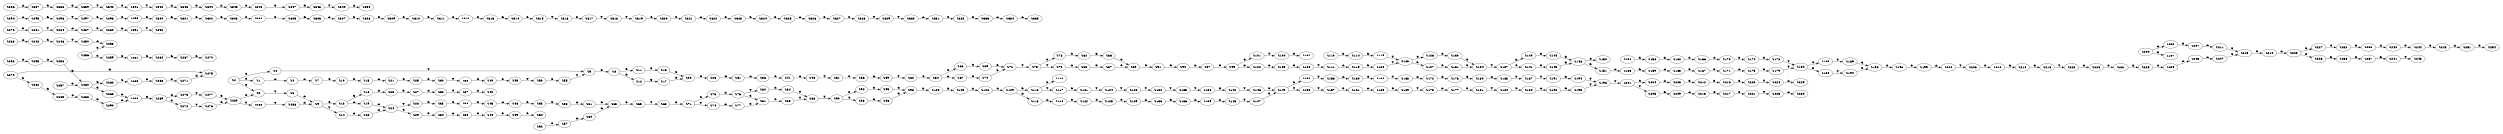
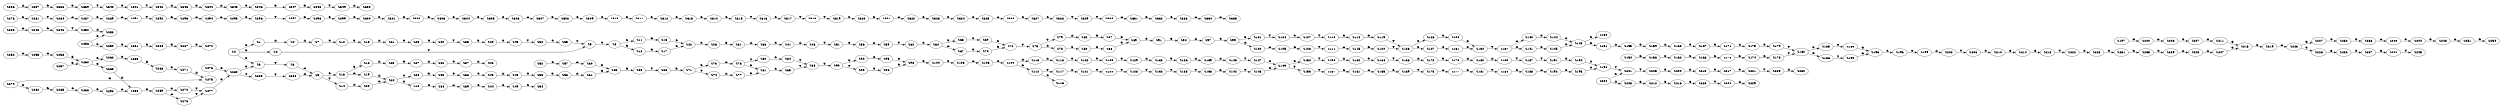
node "S293": added
edge "S107" -> "S110": added, label "T"
edge "S200" -> "S197": reversed
edge "S176" -> "S180": label "G" -> "A"
edge "S201" -> "S204": reversed
edge "S272" -> "S276": now "S272" -> "S277"
